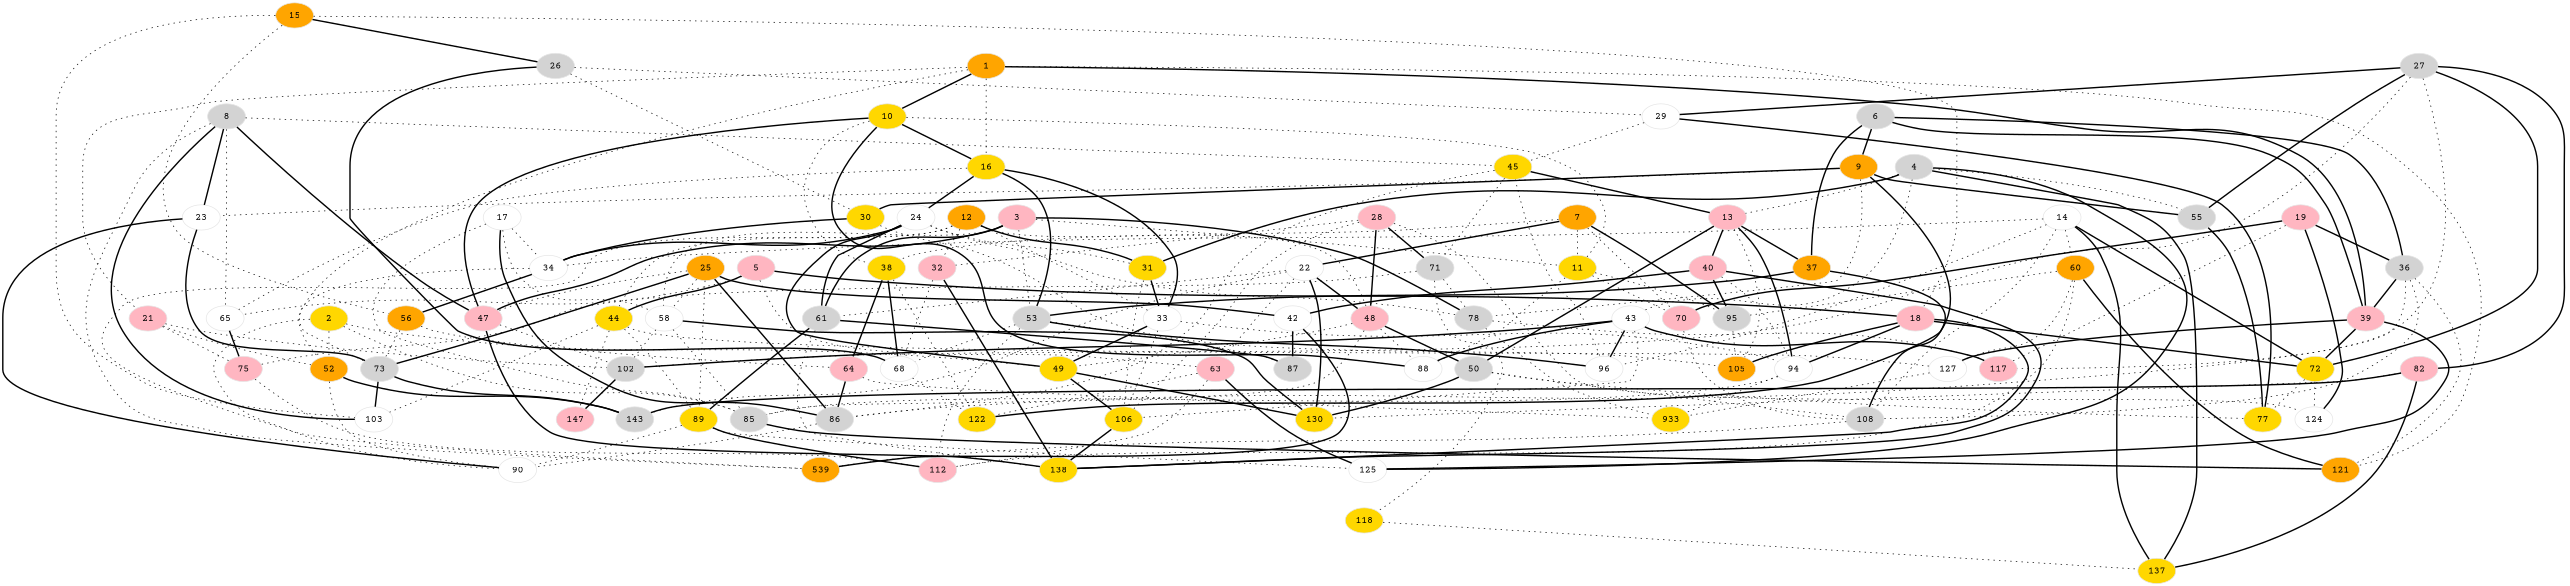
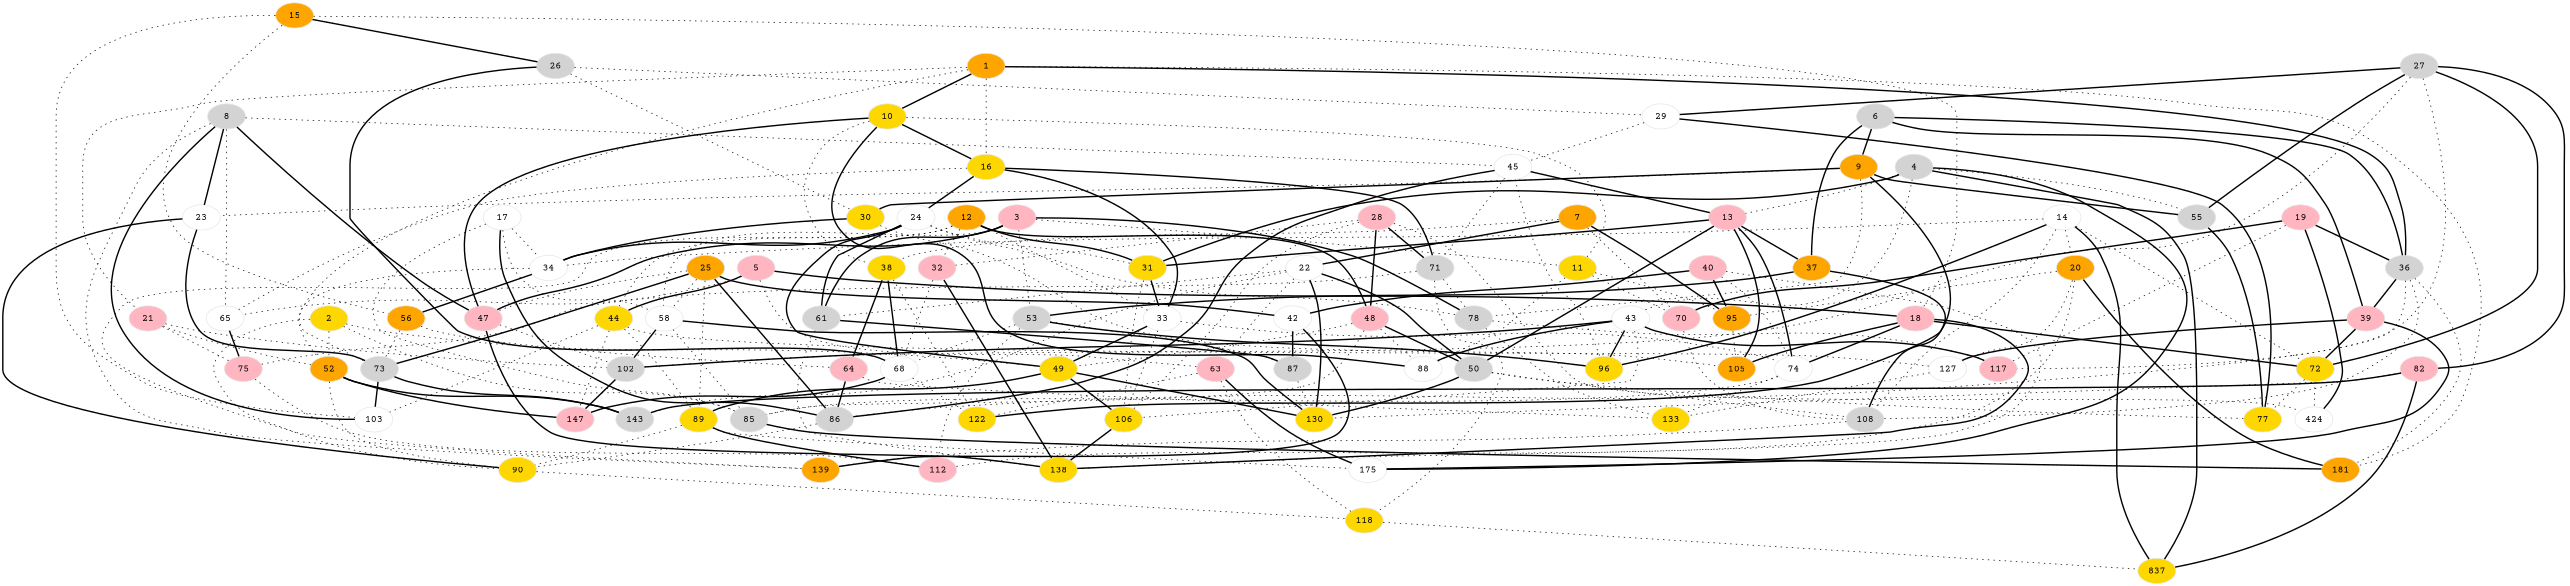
edge "1" -- "39": now "1" -- "36"
node "45": fillcolor gold -> white
edge "16" -- "53": now "16" -- "71"
edge "12" -- "48": style dotted -> bold
edge "7" -- "11": removed
edge "13" -- "40": now "13" -- "31"
node "60": label "60" -> "20"
edge "13" -- "105": style dotted -> bold
edge "14" -- "72": style bold -> dotted
edge "22" -- "48": now "22" -- "50"
edge "45" -- "86": style dotted -> bold
edge "14" -- "96": style dotted -> bold
node "95": fillcolor lightgrey -> orange
edge "58" -- "102": style dotted -> bold
edge "61" -- "89": now "49" -- "89"
node "96": fillcolor white -> gold
node "94": label "94" -> "74"
edge "87" -- "130": added
edge "68" -- "147": added
edge "52" -- "147": added
node "933": label "933" -> "133"
node "124": label "124" -> "424"
edge "63" -- "112": now "63" -- "118"
edge "40" -- "138": style bold -> dotted
node "90": fillcolor white -> gold
node "539": label "539" -> "139"
node "125": label "125" -> "175"
node "121": label "121" -> "181"
edge "90" -- "118": added
node "137": label "137" -> "837"
